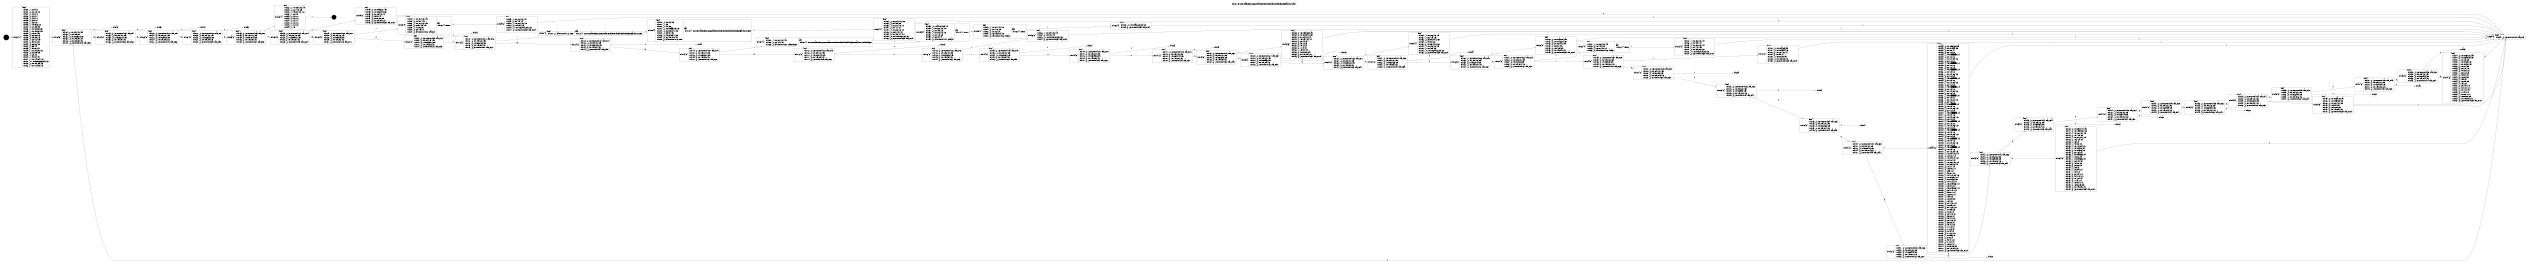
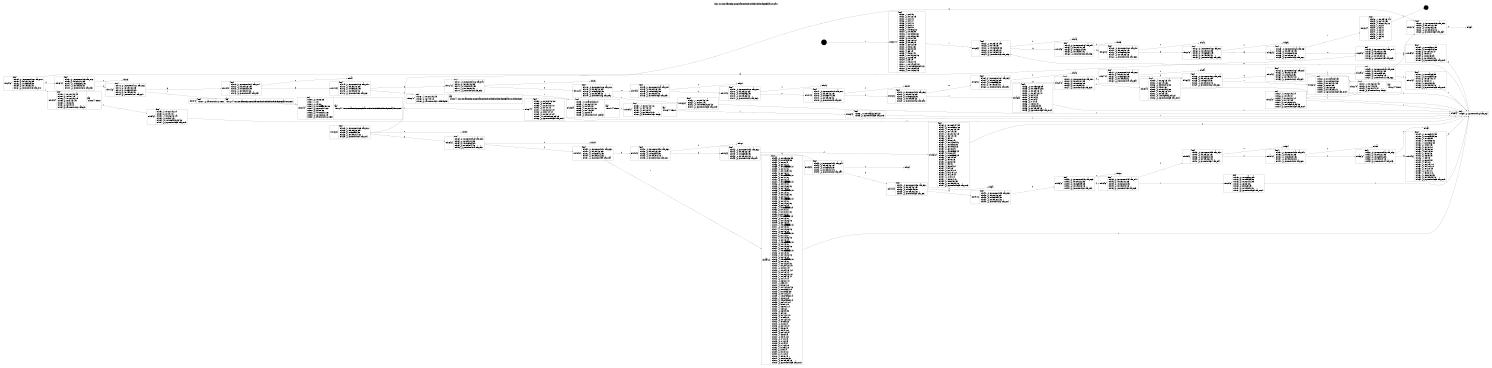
edge "0x4016bf [28]" -> "0x4016db [28]": reversed
edge "0x401c51 [19]" -> "0x401c64 [30]": reversed
edge "0x4018b7 [28]" -> "0x4018d3 [28]": reversed
